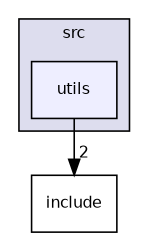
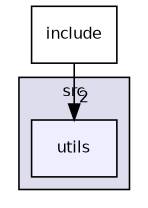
edge "utils" -> "include": reversed
